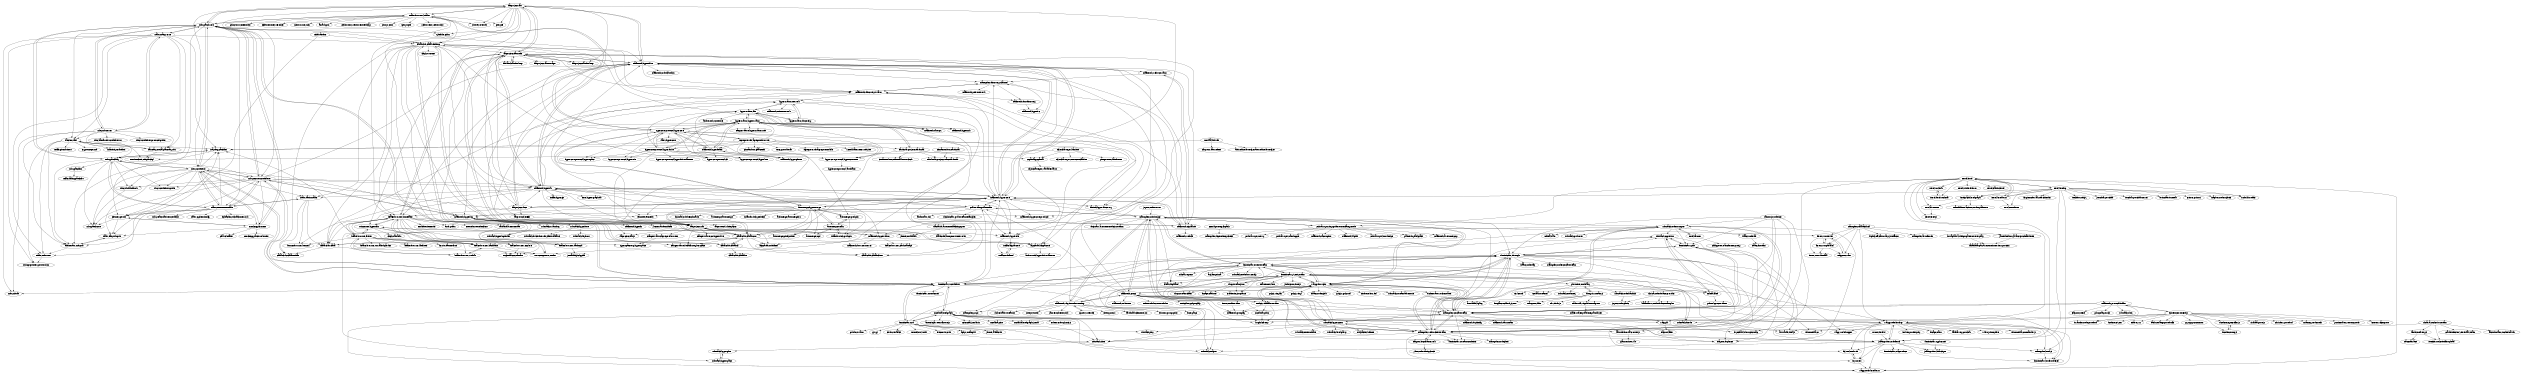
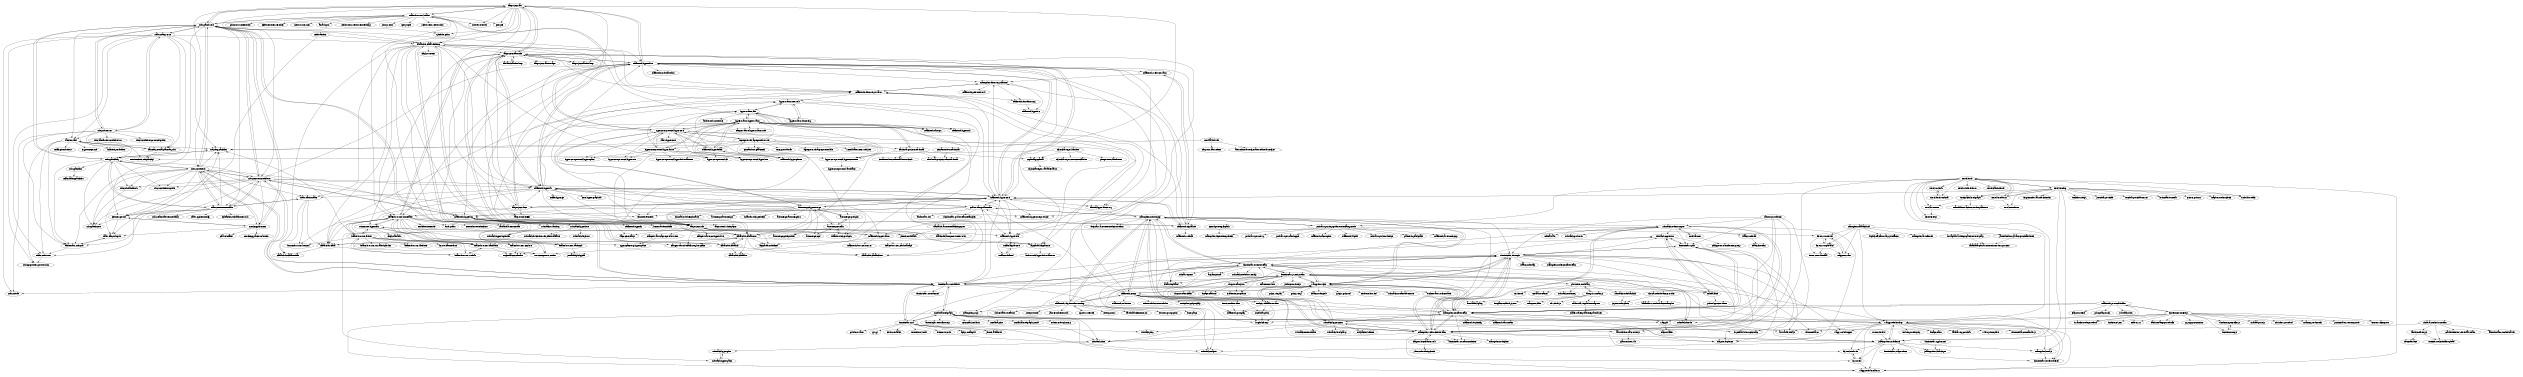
node "mafintosh/noise-network": removed
edge "hyperswarm/hyperswarm" -> "hypercore-protocol/hyperbee": added
edge "soapdog/patchfox" -> "ahdinosaur/ssb-pub": now "ssbc/scuttlebot" -> "ahdinosaur/ssb-pub"
node "joyent/node-verror": removed
edge "cabal-club/cabal-core" -> "datproject/sdk": now "cabal-club/cabal-core" -> "cabal-club/cabal-bot"
